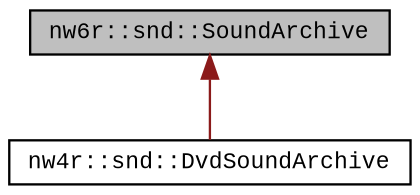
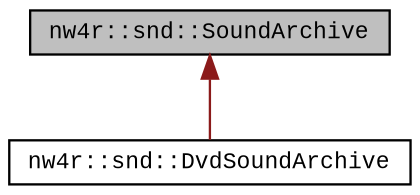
node "nw6r::snd::SoundArchive": label "nw6r::snd::SoundArchive" -> "nw4r::snd::SoundArchive"
